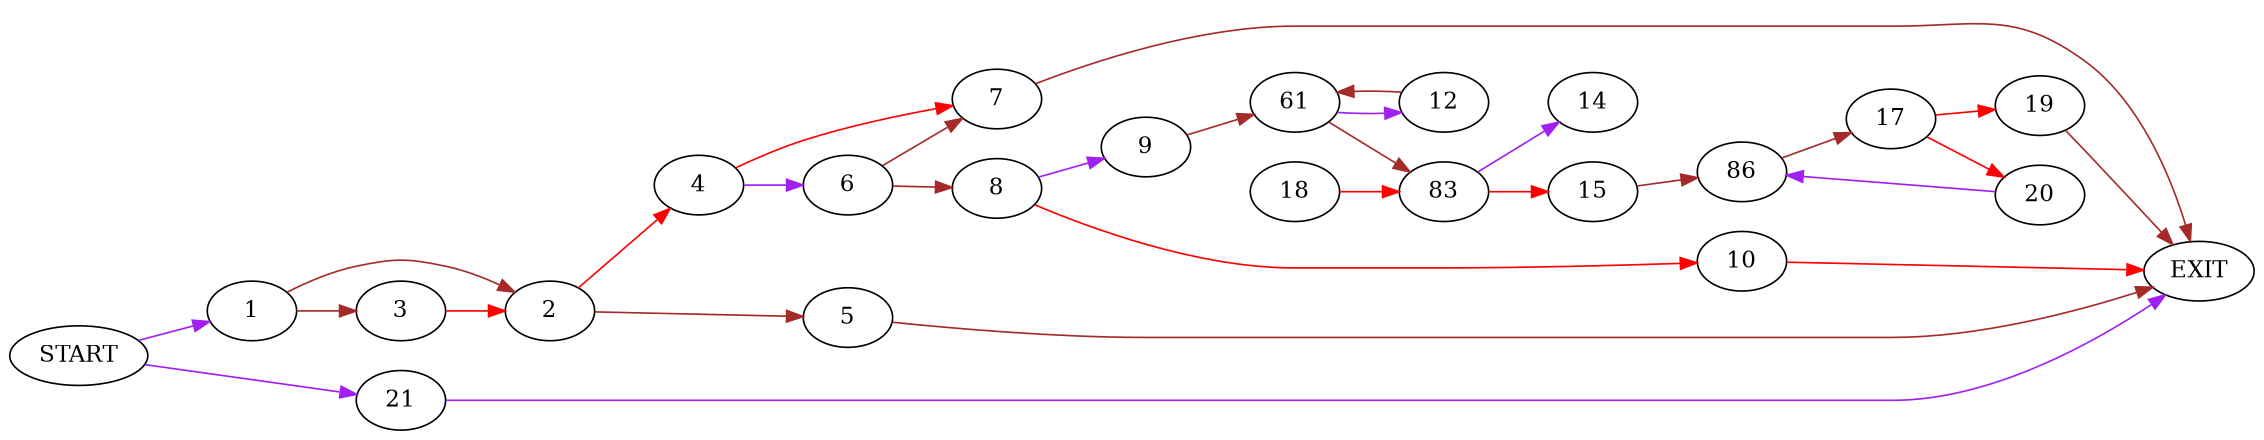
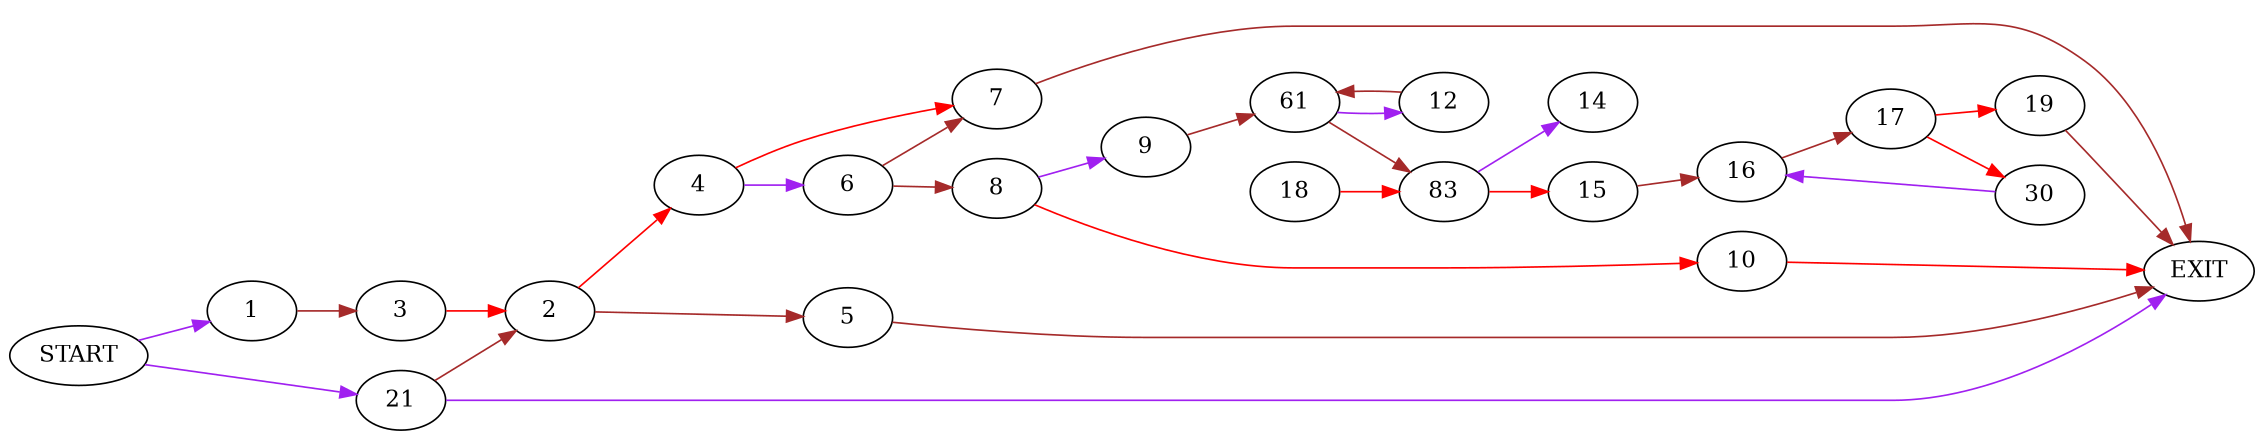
node "86": label "86" -> "16"
node "20": label "20" -> "30"
edge "1" -> "2": now "21" -> "2"
